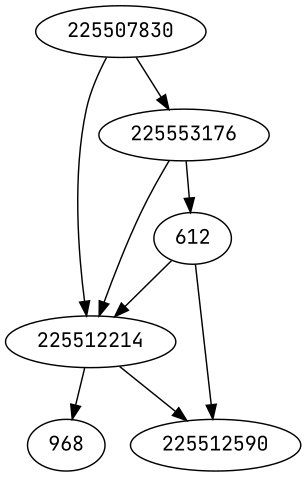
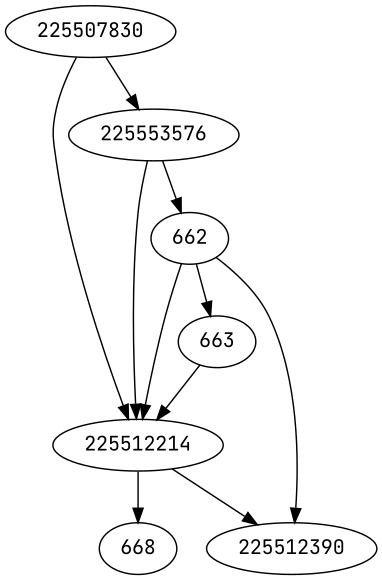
node "225553176": label "225553176" -> "225553576"
node "612": label "612" -> "662"
node "663": added
node "968": label "968" -> "668"
node "225512590": label "225512590" -> "225512390"
